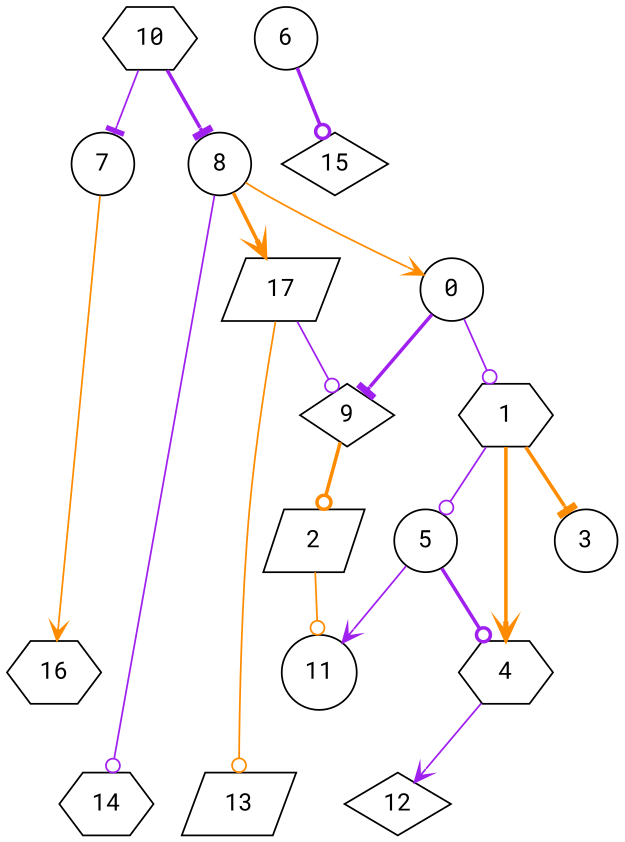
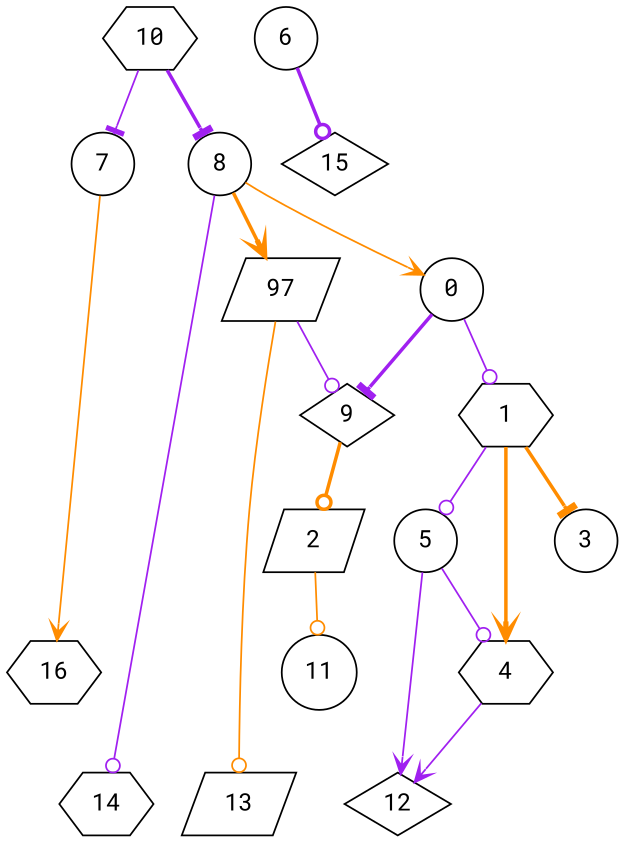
node "17": label "17" -> "97"
edge "5" -> "11": now "5" -> "12"
edge "5" -> "4": style bold -> solid
